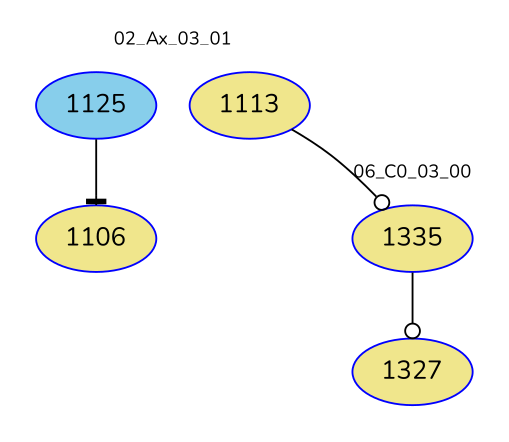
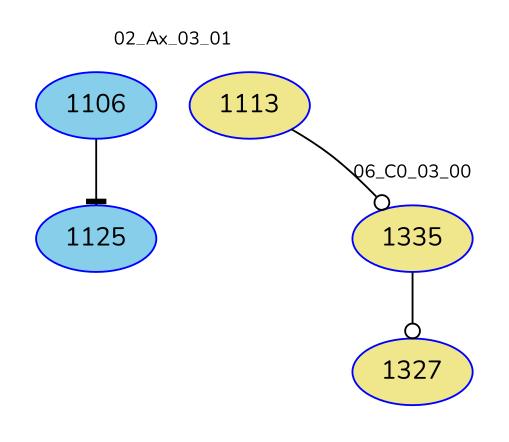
edge "1125" -> "1106": reversed
node "1106": fillcolor khaki -> skyblue
